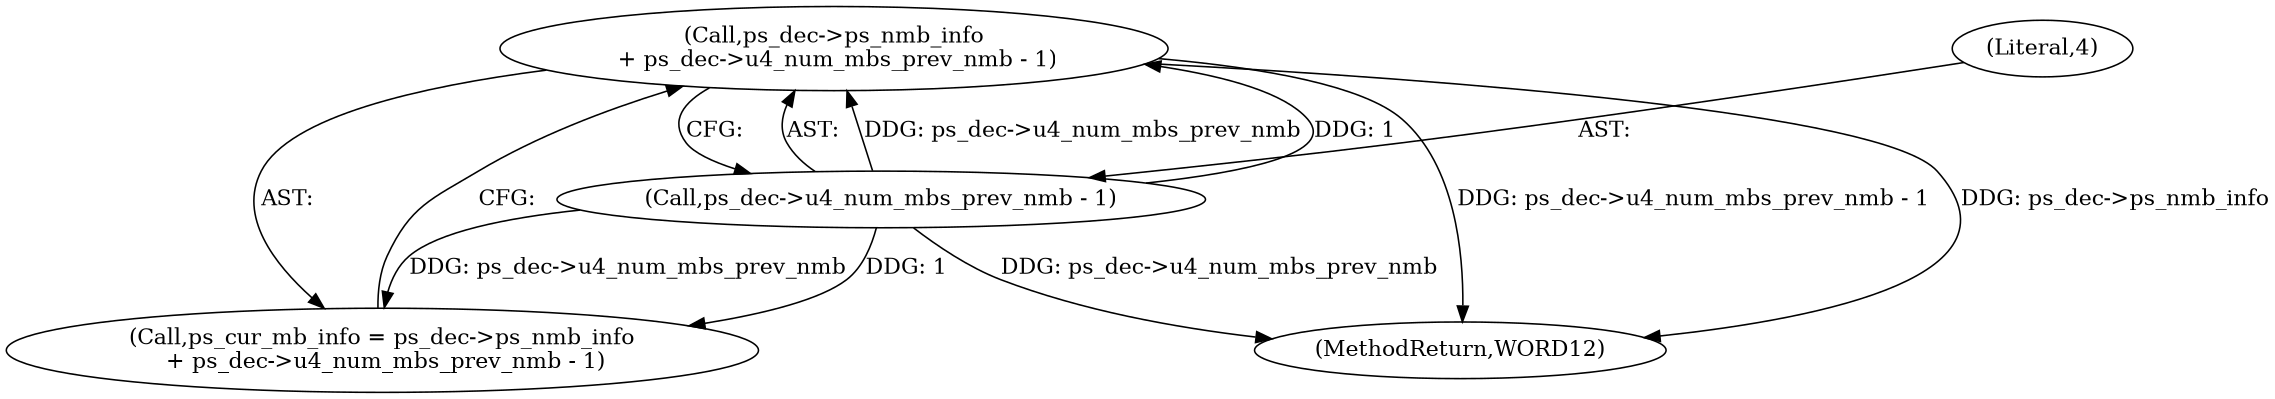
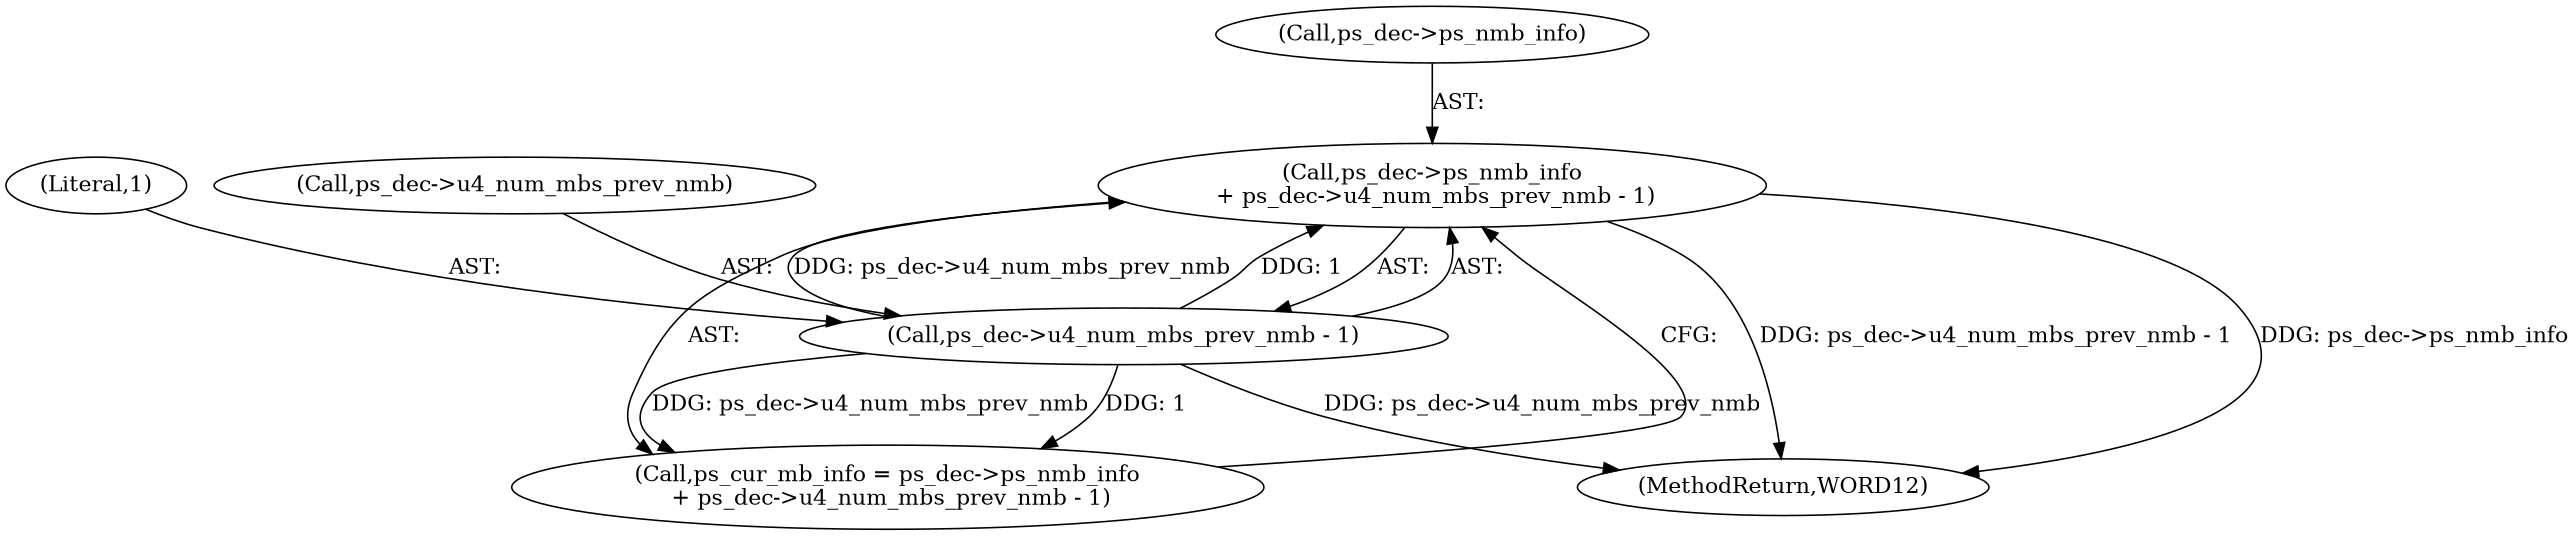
node "(Call,ps_dec->ps_nmb_info)": added
node "(Literal,4)": label "(Literal,4)" -> "(Literal,1)"
edge "(Call,ps_dec->ps_nmb_info + ps_dec->u4_num_mbs_prev_nmb - 1)" -> "(Call,ps_dec->u4_num_mbs_prev_nmb - 1)": label "CFG: " -> "AST: "
node "(Call,ps_dec->u4_num_mbs_prev_nmb)": added
